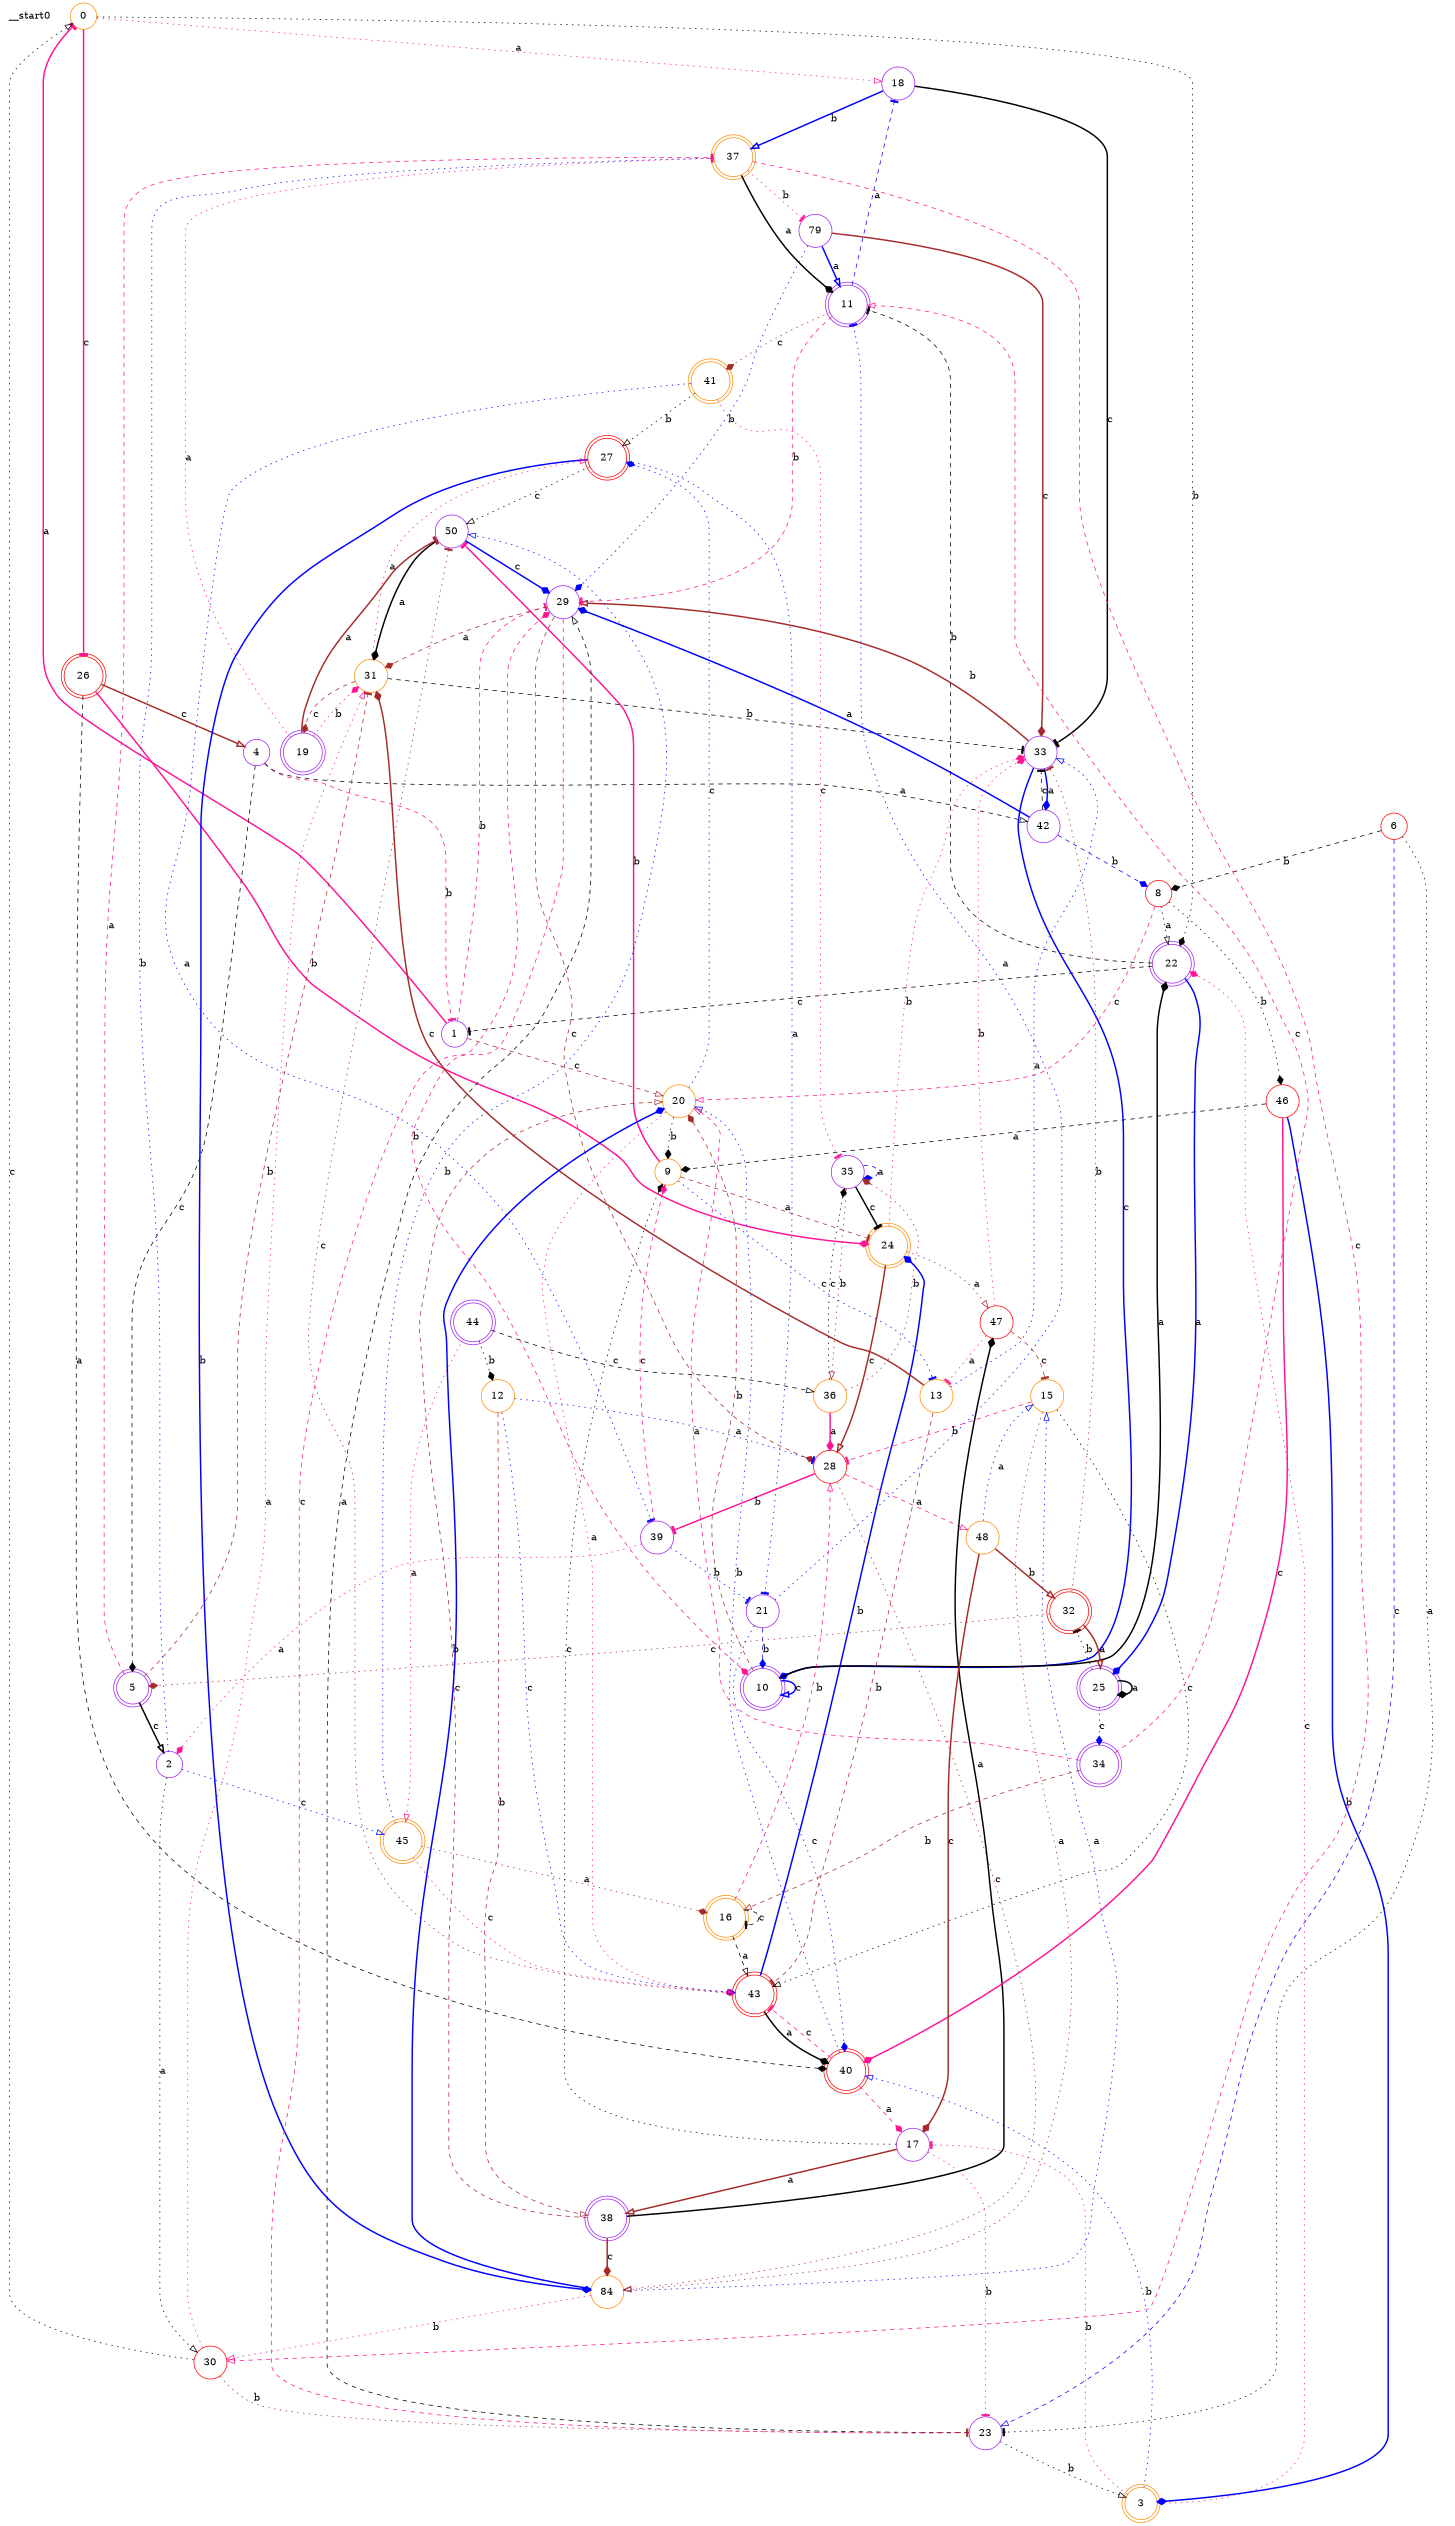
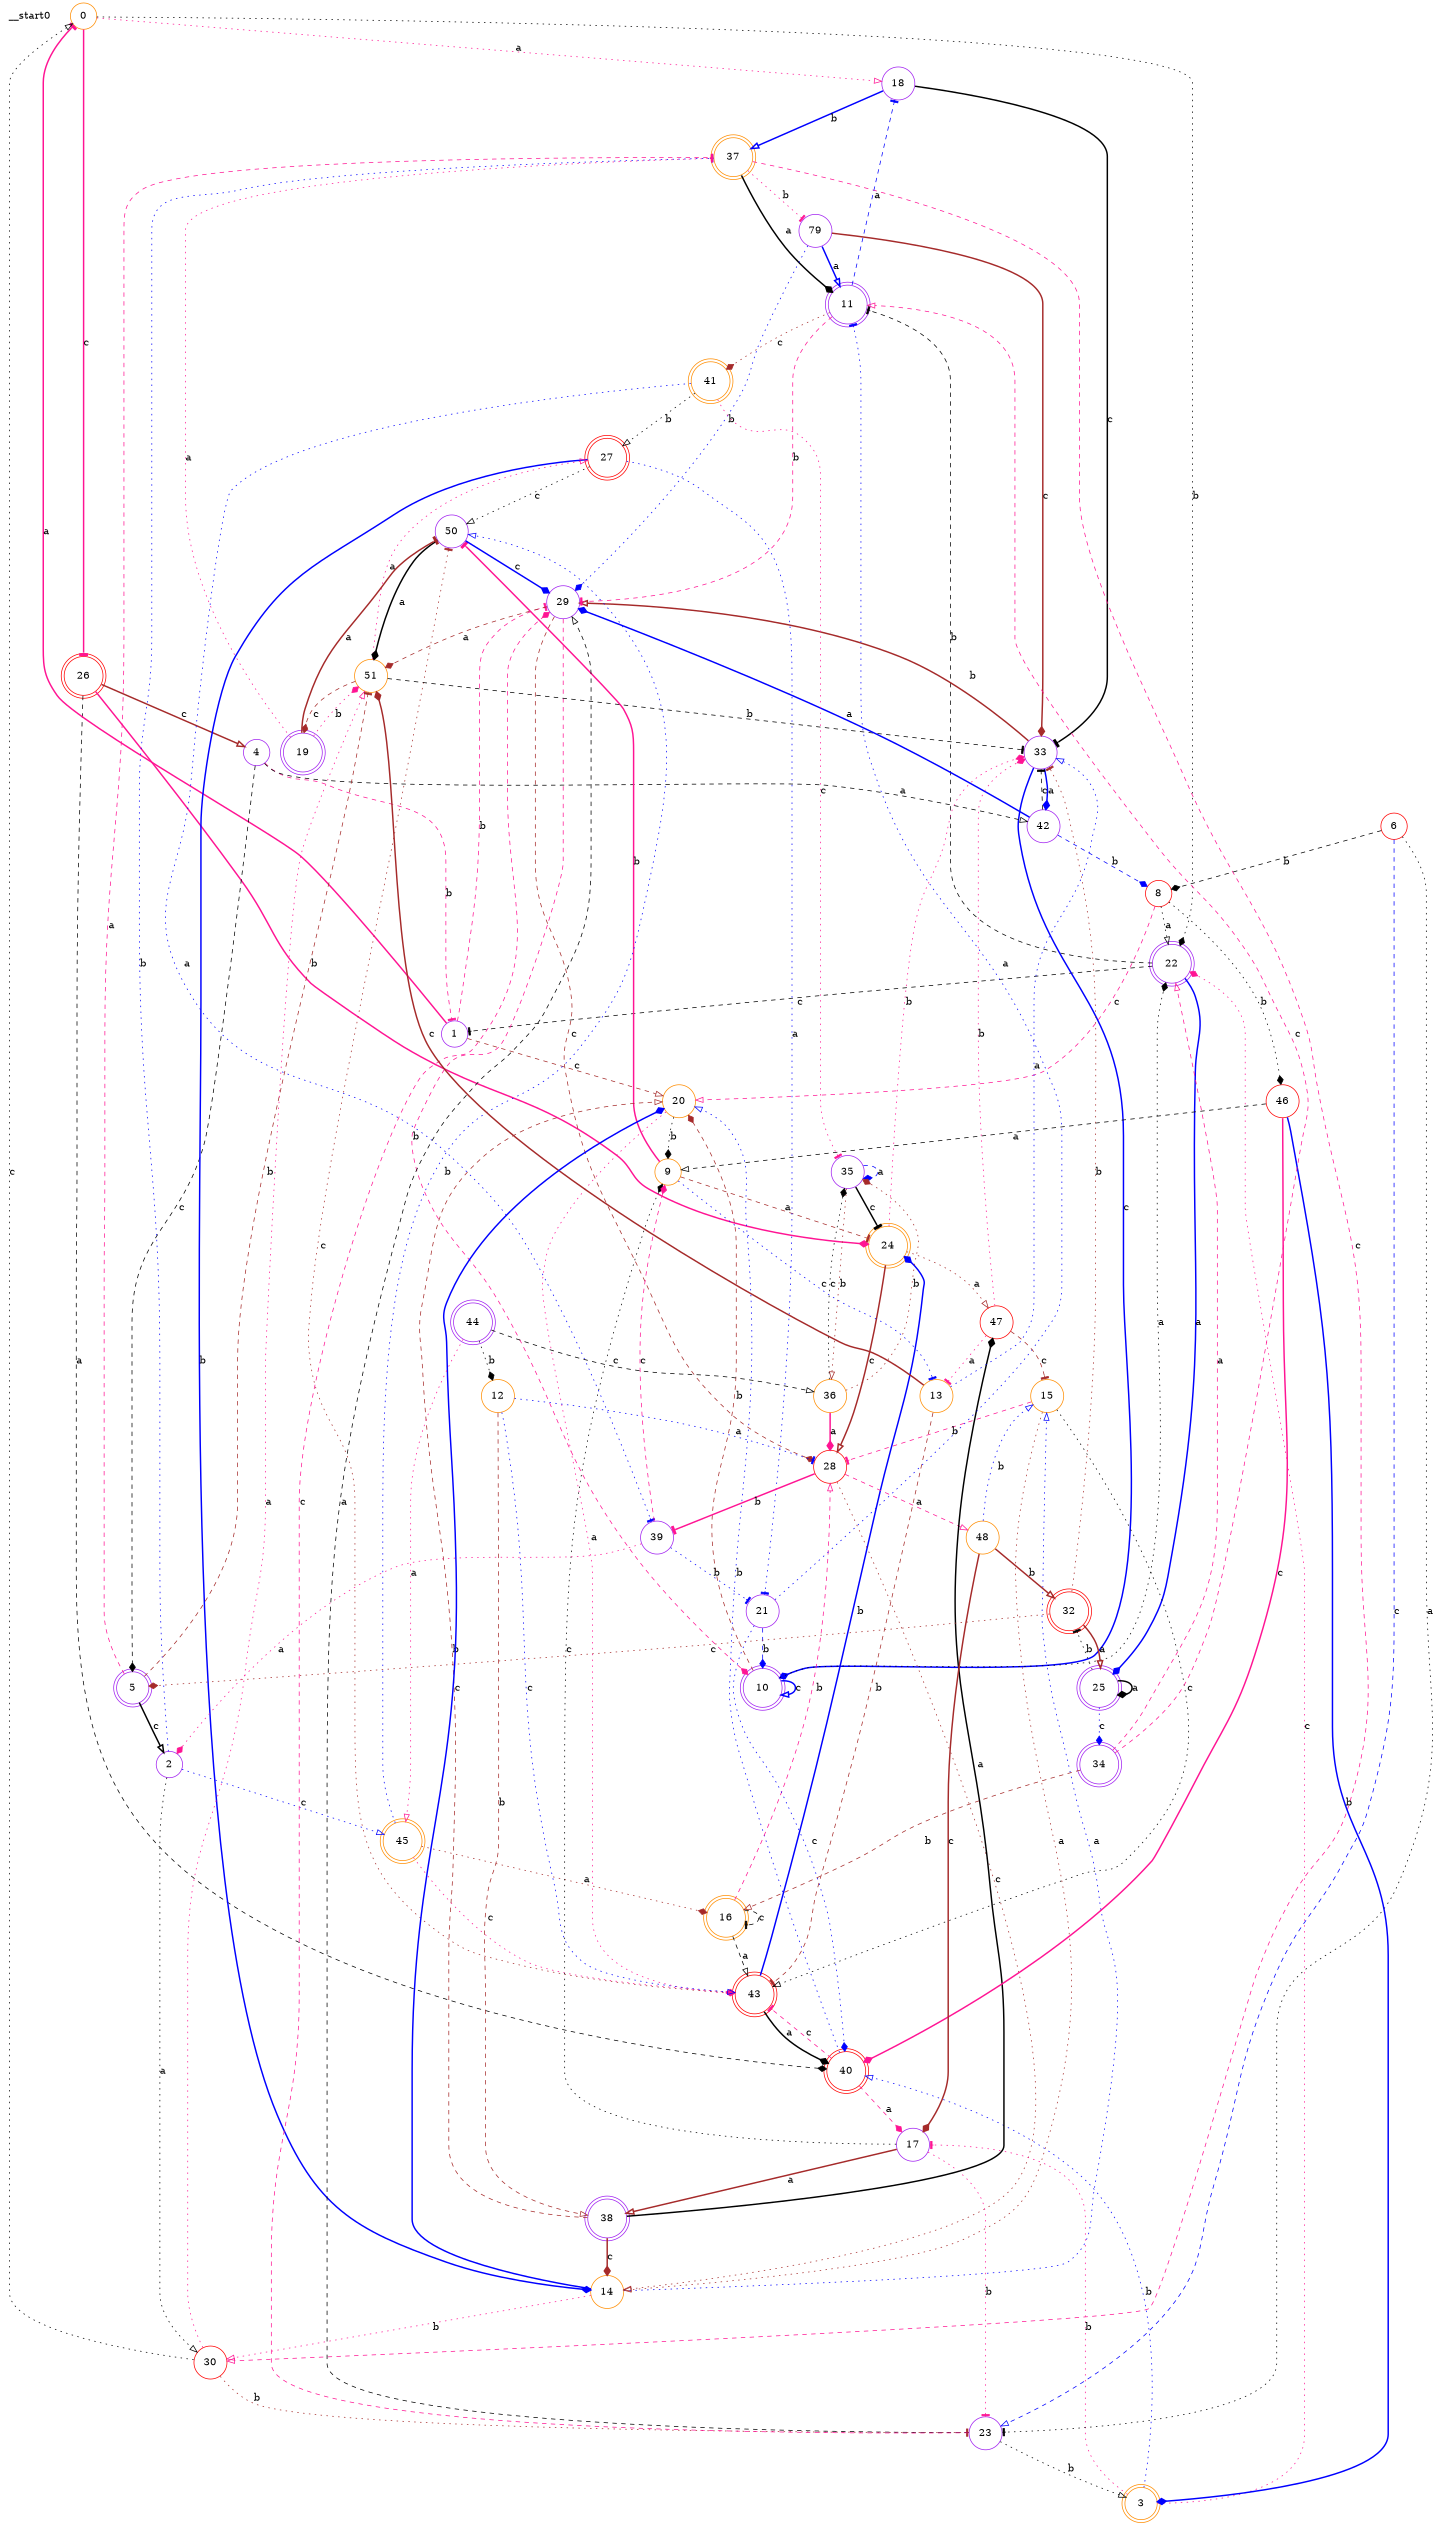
node "31": label "31" -> "51"
edge "20" -> "27": removed, label "c"
edge "46" -> "9": arrowhead diamond -> onormal
edge "48" -> "15": label "a" -> "b"
edge "10" -> "22": style bold -> dotted
edge "34" -> "20": now "34" -> "22"
node "84": label "84" -> "14"
